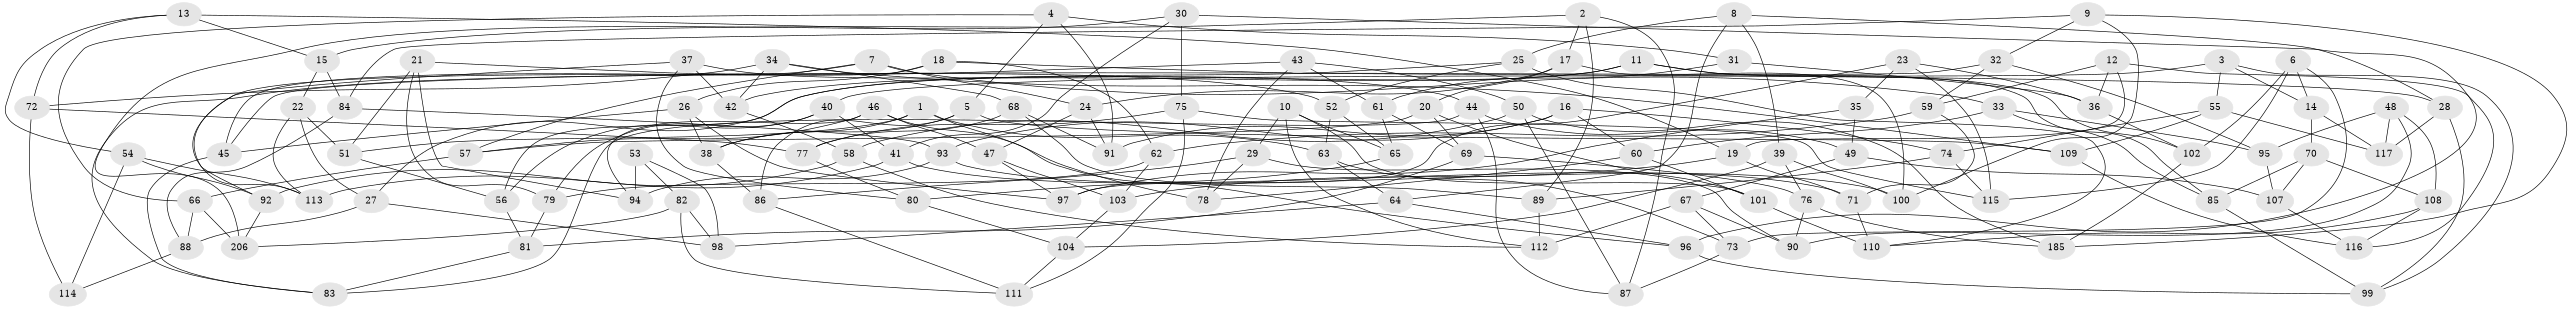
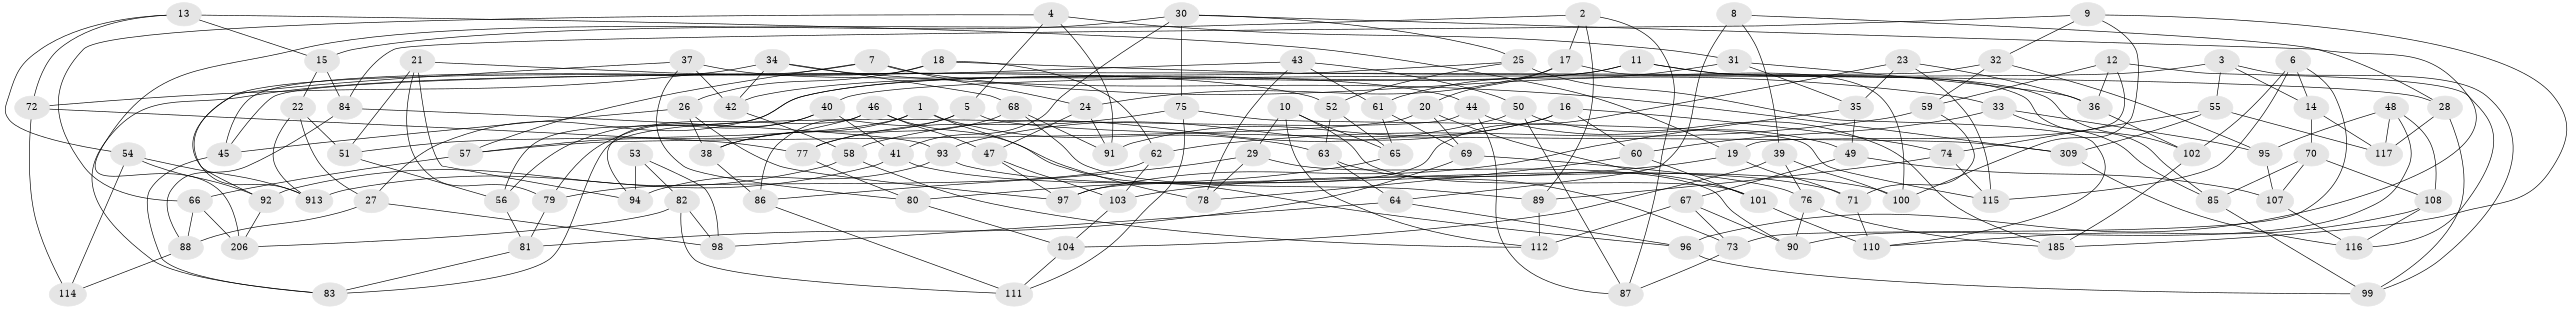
edge "8" -- "25": now "30" -- "25"
edge "31" -- "35": added
node "109": label "109" -> "309"
node "113": label "113" -> "913"
